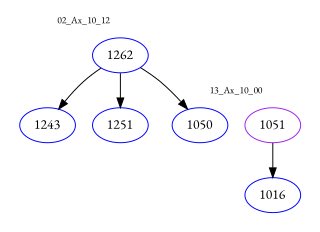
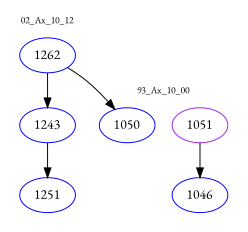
edge "1262" -> "1251": now "1243" -> "1251"
cluster "13_Ax_10_00": label "13_Ax_10_00" -> "93_Ax_10_00"
node "1016": label "1016" -> "1046"
